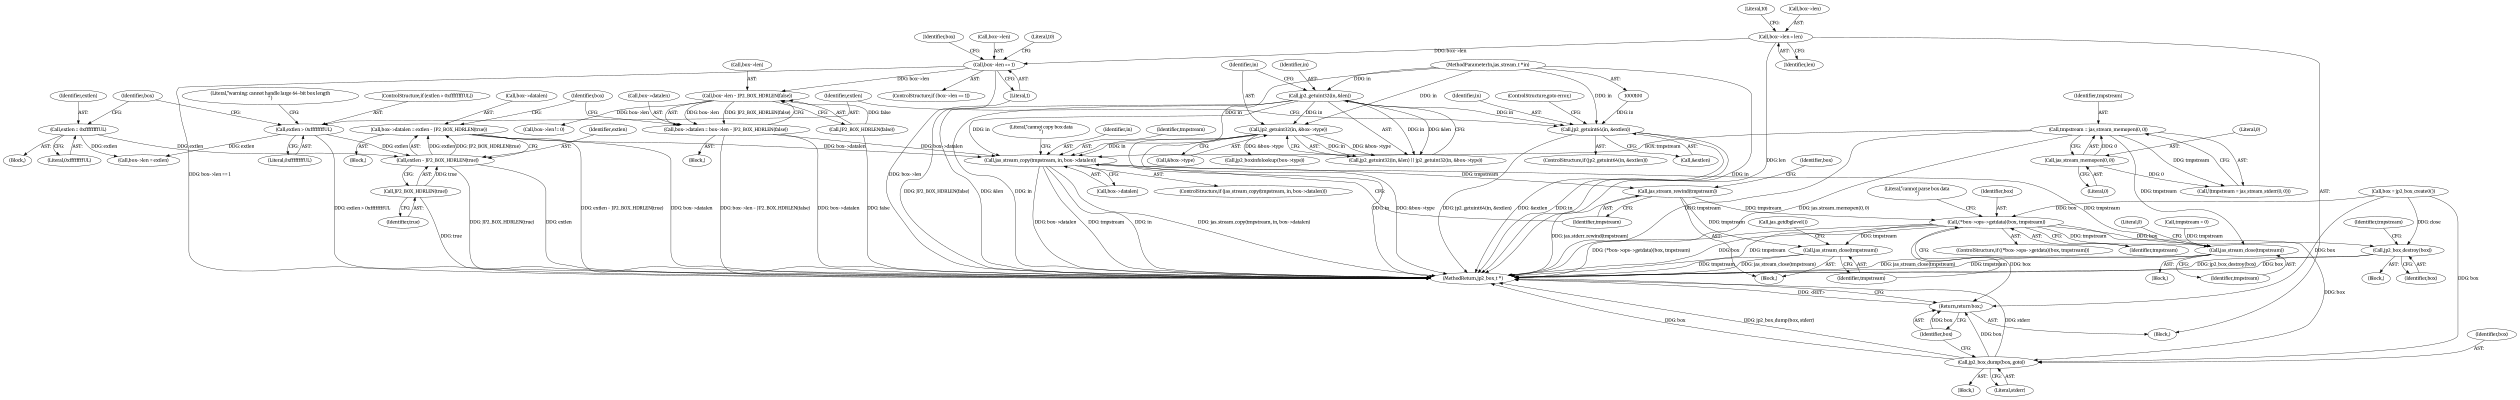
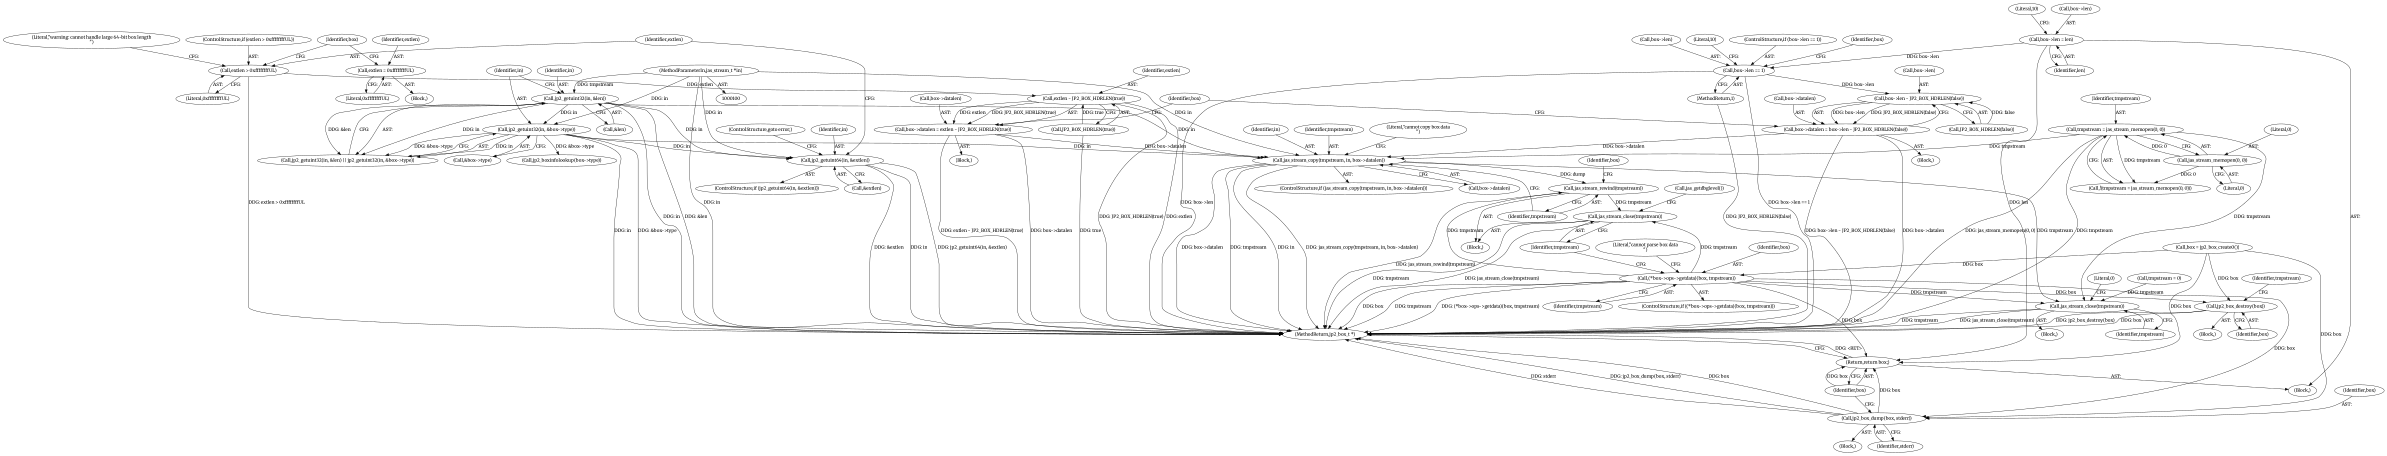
edge "(MethodParameterIn,jas_stream_t *in)" -> "(Call,jp2_getuint32(in, &len))": label "DDG: in" -> "DDG: tmpstream"
edge "(Call,box->len == 1)" -> "(ControlStructure,if (box->len == 1))": reversed
node "(Literal,1)": label "(Literal,1)" -> "(MethodReturn,1)"
edge "1000100" -> "(Call,jp2_getuint64(in, &extlen))": now "(Call,jp2_getuint32(in, &box->type))" -> "(Call,jp2_getuint64(in, &extlen))"
node "(Call,box->len != 0)": removed
node "(Call,&len)": added
edge "(Call,box->datalen = extlen - JP2_BOX_HDRLEN(true))" -> "(Call,extlen - JP2_BOX_HDRLEN(true))": removed, label "CFG:"
edge "(Call,tmpstream = jas_stream_memopen(0, 0))" -> "(Call,jas_stream_copy(tmpstream, in, box->datalen))": label "BOX: tmpstream" -> "DDG: tmpstream"
edge "(Call,extlen = 0xffffffffUL)" -> "(Call,extlen - JP2_BOX_HDRLEN(true))": removed, label "DDG: extlen"
node "(Call,box->len = extlen)": removed
edge "(Call,jas_stream_copy(tmpstream, in, box->datalen))" -> "(Call,jas_stream_rewind(tmpstream))": label "DDG: tmpstream" -> "DDG: dump"
edge "(Call,box->len = len)" -> "(MethodReturn,jp2_box_t *)": now "(Call,box->len = len)" -> "(Return,return box;)"
node "(Call,!(tmpstream = jas_stream_stderr(0, 0)))": label "(Call,!(tmpstream = jas_stream_stderr(0, 0)))" -> "(Call,!(tmpstream = jas_stream_memopen(0, 0)))"
edge "(Call,jas_stream_rewind(tmpstream))" -> "(Call,(*box->ops->getdata)(box, tmpstream))": reversed
node "(Identifier,true)": removed
edge "(Call,box = jp2_box_create0())" -> "(Call,jp2_box_destroy(box))": label "DDG: close" -> "DDG: box"
edge "(Call,jas_stream_rewind(tmpstream))" -> "(MethodReturn,jp2_box_t *)": label "DDG: jas_stderr_rewind(tmpstream)" -> "DDG: jas_stream_rewind(tmpstream)"
edge "(Call,JP2_BOX_HDRLEN(false))" -> "(MethodReturn,jp2_box_t *)": removed, label "DDG: false"
node "(Call,jp2_box_dump(box, goto))": label "(Call,jp2_box_dump(box, goto))" -> "(Call,jp2_box_dump(box, stderr))"
node "(Literal,stderr)": label "(Literal,stderr)" -> "(Identifier,stderr)"
